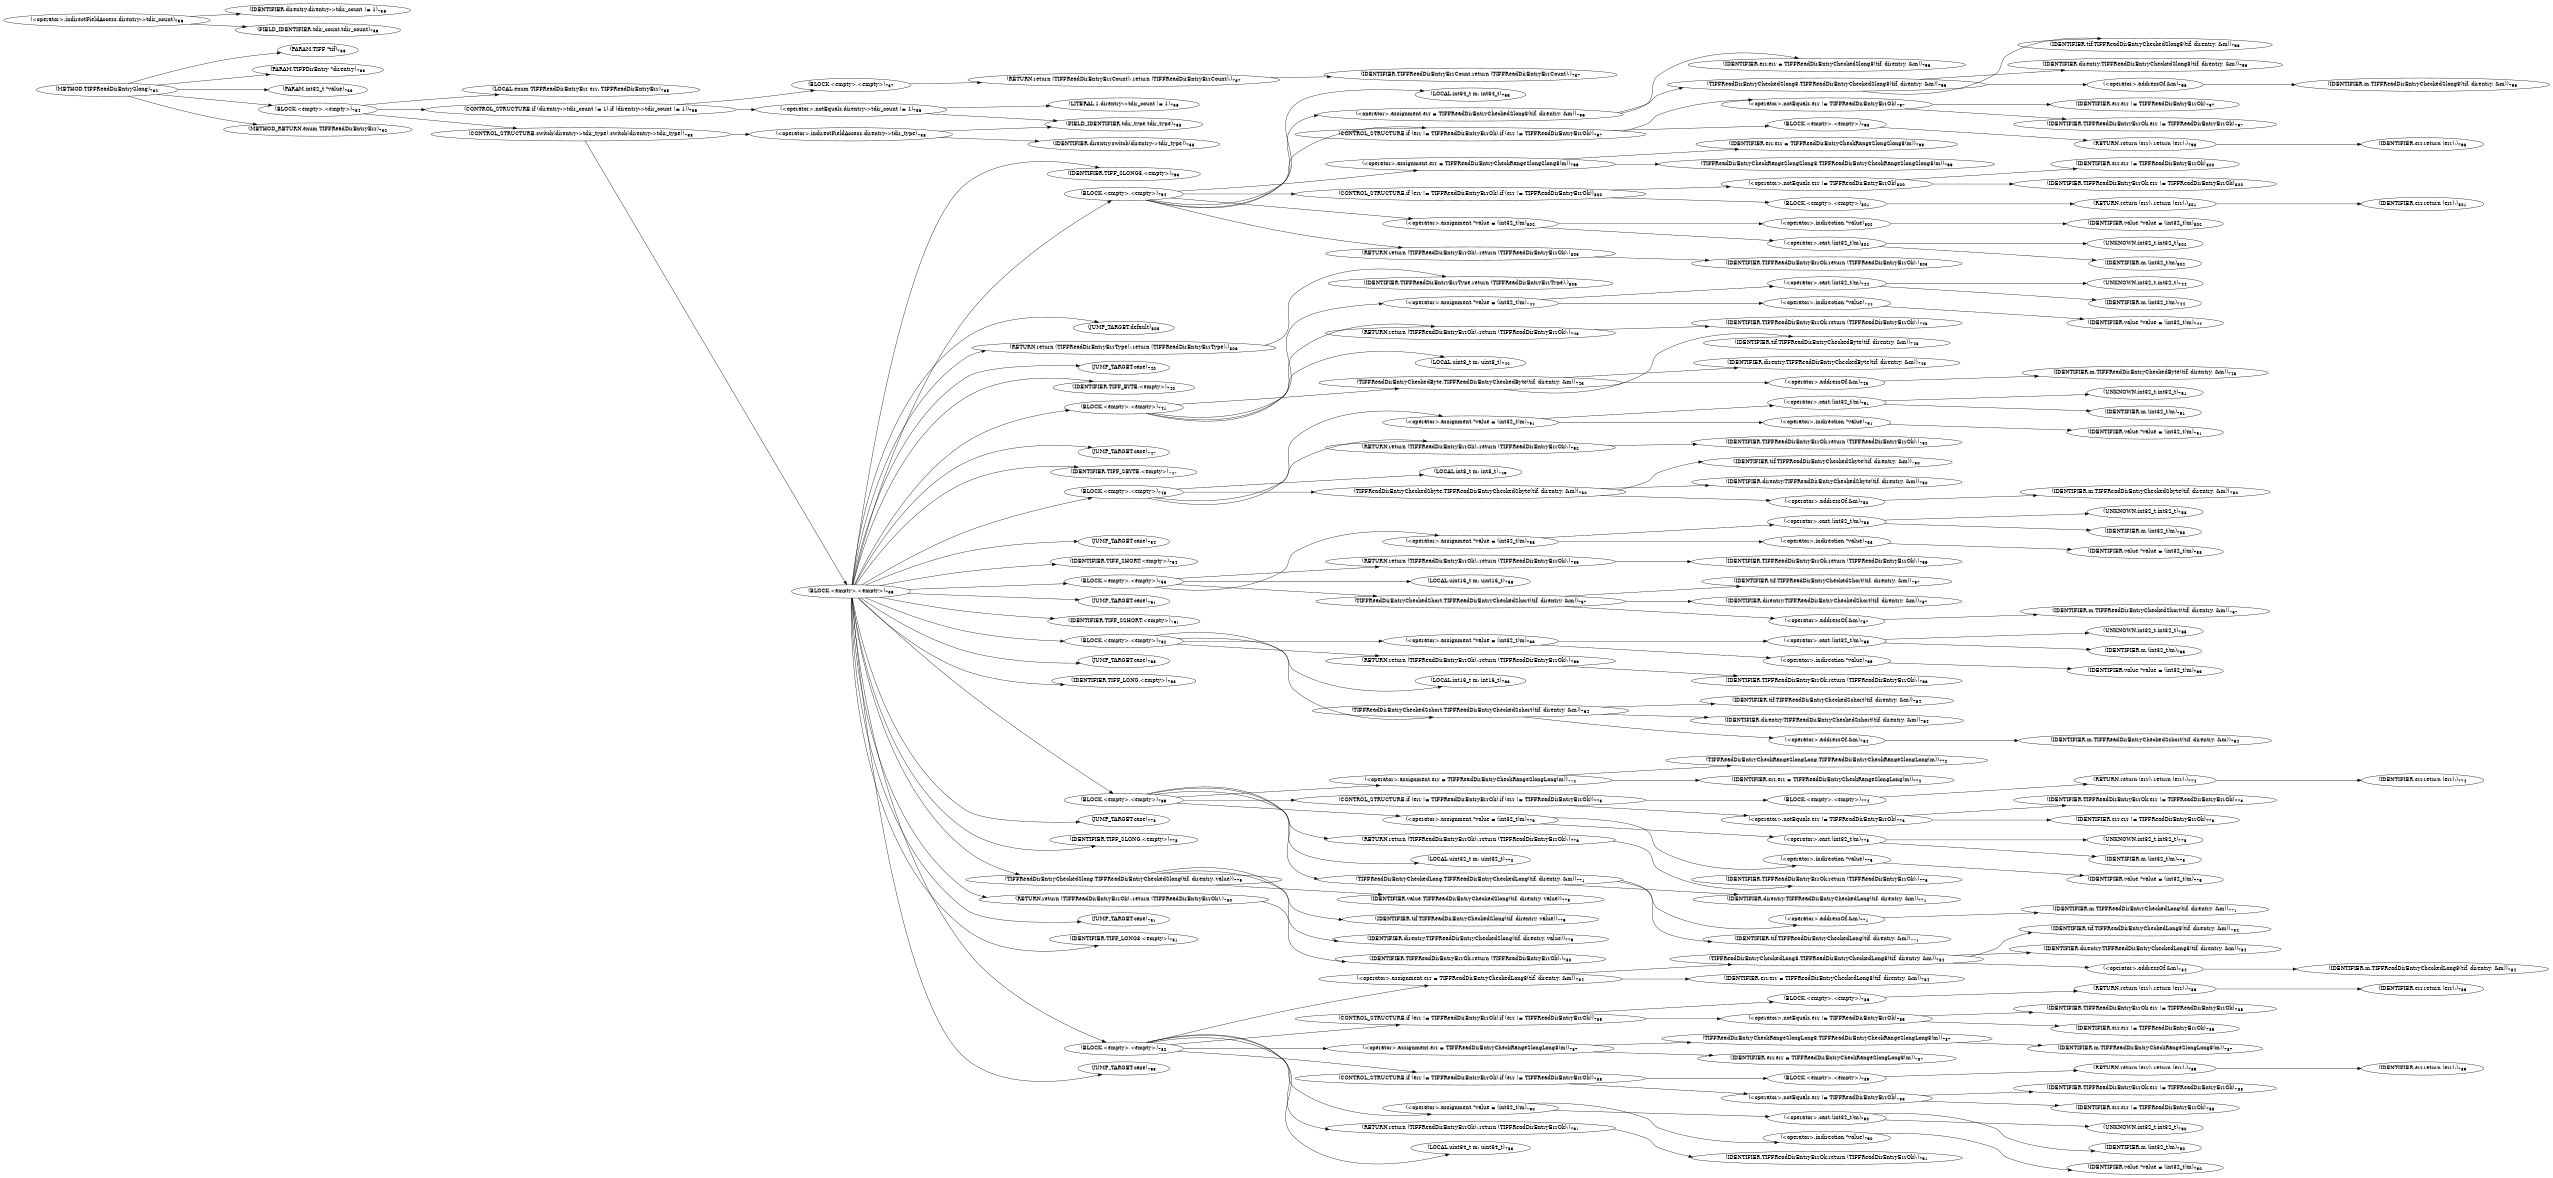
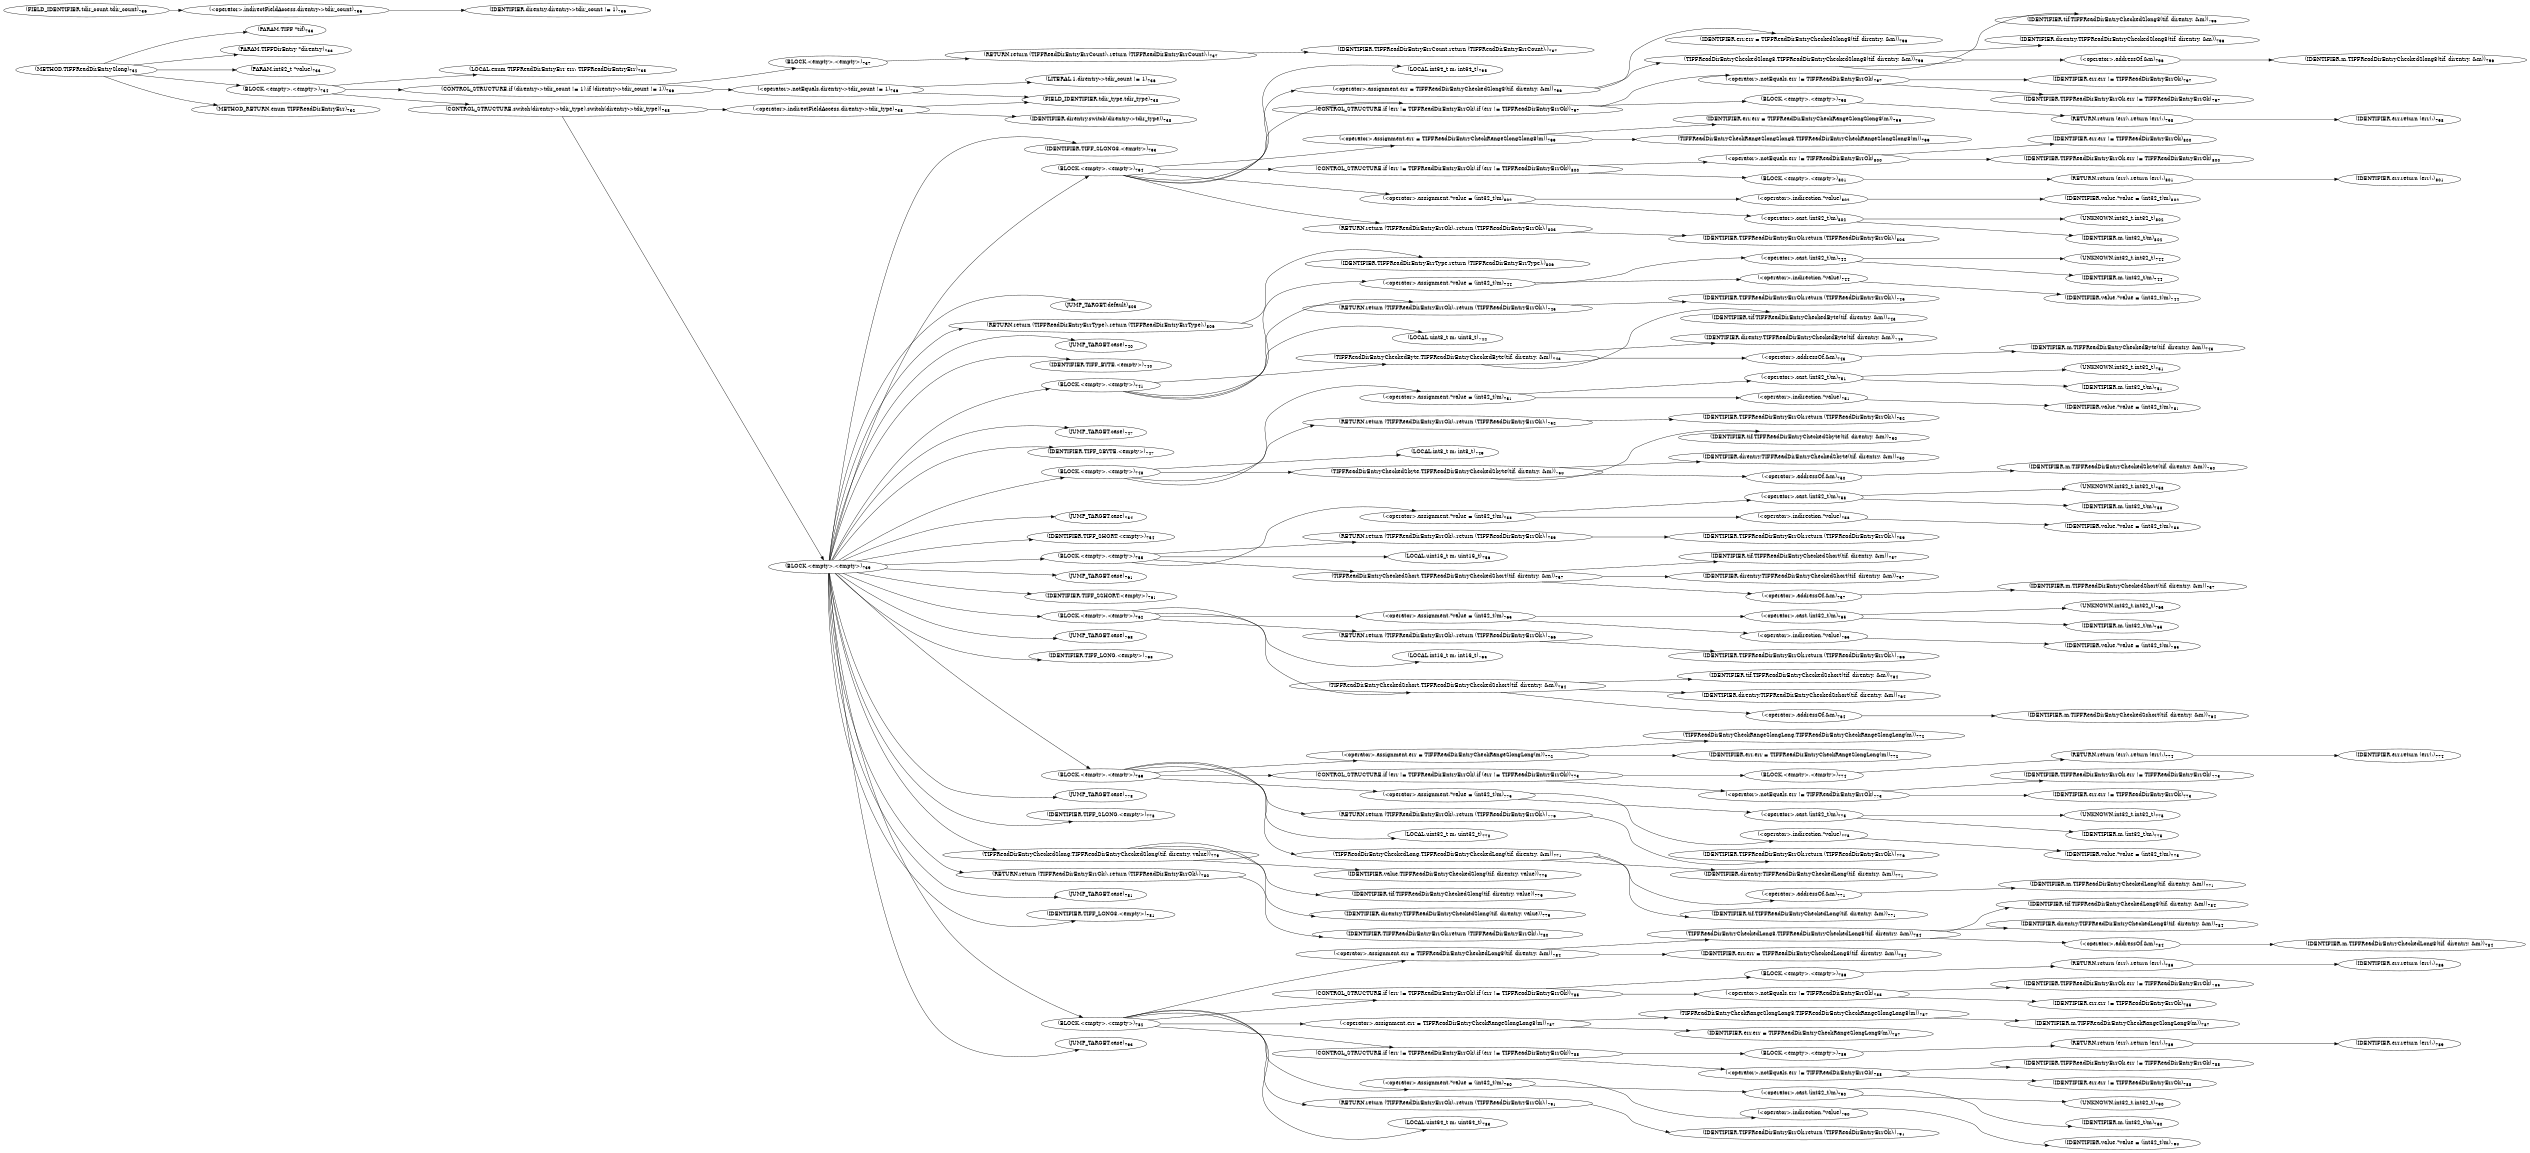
edge "(<operator>.indirectFieldAccess,direntry->tdir_count)" -> "(FIELD_IDENTIFIER,tdir_count,tdir_count)": reversed
